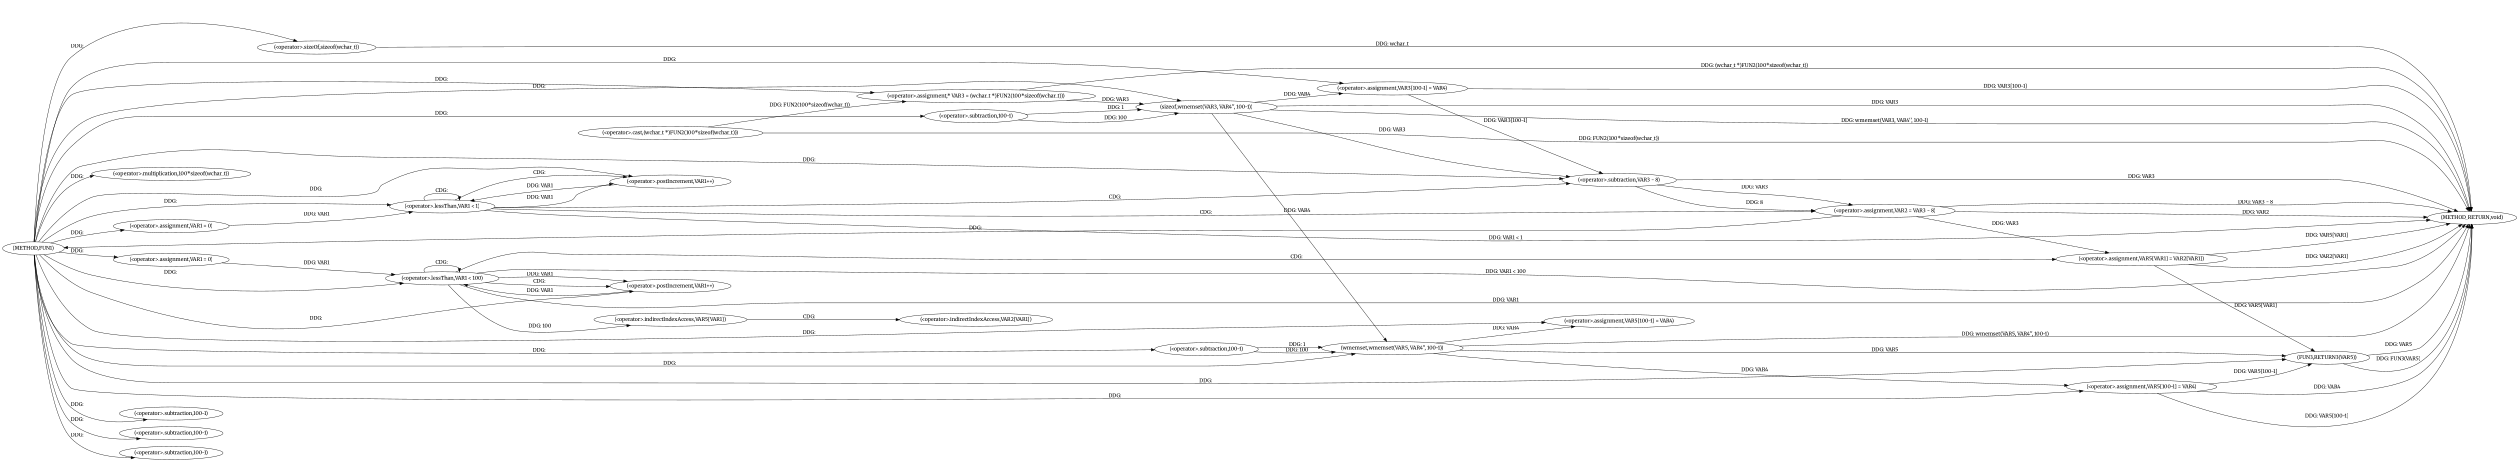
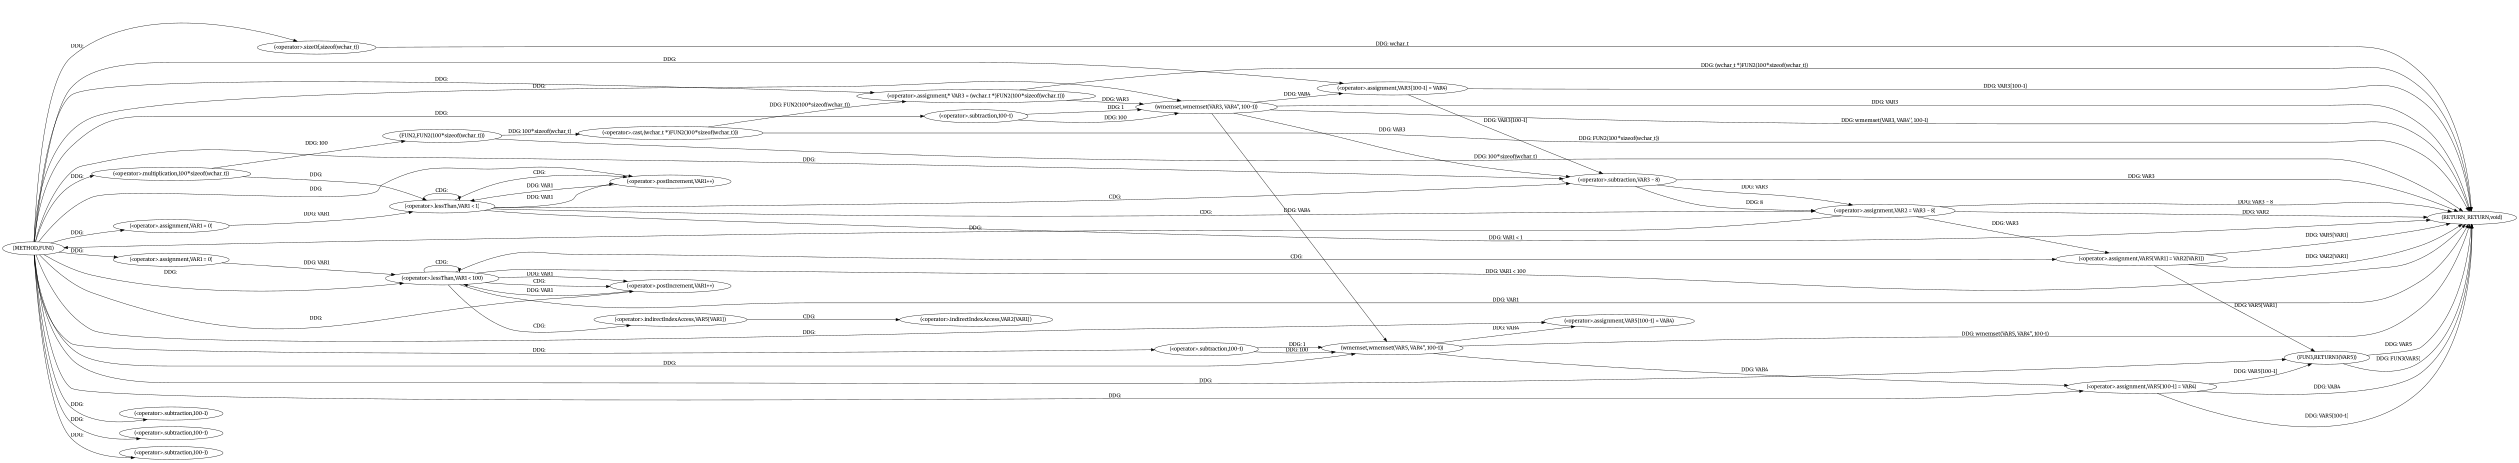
node "(sizeof,wmemset(VAR3, VAR4'', 100-1))": label "(sizeof,wmemset(VAR3, VAR4'', 100-1))" -> "(wmemset,wmemset(VAR3, VAR4'', 100-1))"
node "(FUN2,FUN2(100*sizeof(wchar_t)))": added
edge "(METHOD,FUN1)" -> "(<operator>.lessThan,VAR1 < 1)": now "(<operator>.multiplication,100*sizeof(wchar_t))" -> "(<operator>.lessThan,VAR1 < 1)"
node "(METHOD_RETURN,void)": label "(METHOD_RETURN,void)" -> "(RETURN_RETURN,void)"
edge "(<operator>.lessThan,VAR1 < 100)" -> "(<operator>.indirectIndexAccess,VAR5[VAR1])": label "DDG: 100" -> "CDG: "
edge "(wmemset,wmemset(VAR5, VAR4'', 100-1))" -> "(FUN3,RETURN3(VAR5))": removed, label "DDG: VAR5"
